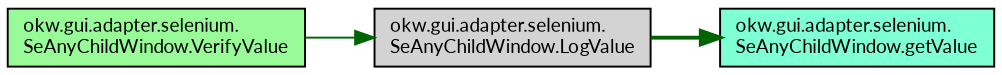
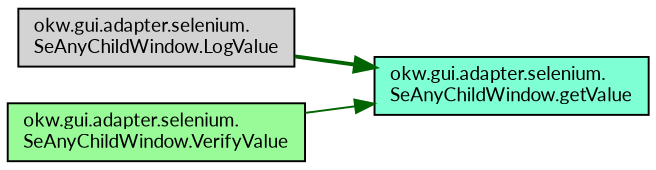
edge "okw.gui.adapter.selenium. SeAnyChildWindow.VerifyValue" -> "okw.gui.adapter.selenium. SeAnyChildWindow.LogValue": now "okw.gui.adapter.selenium. SeAnyChildWindow.VerifyValue" -> "okw.gui.adapter.selenium. SeAnyChildWindow.getValue"
